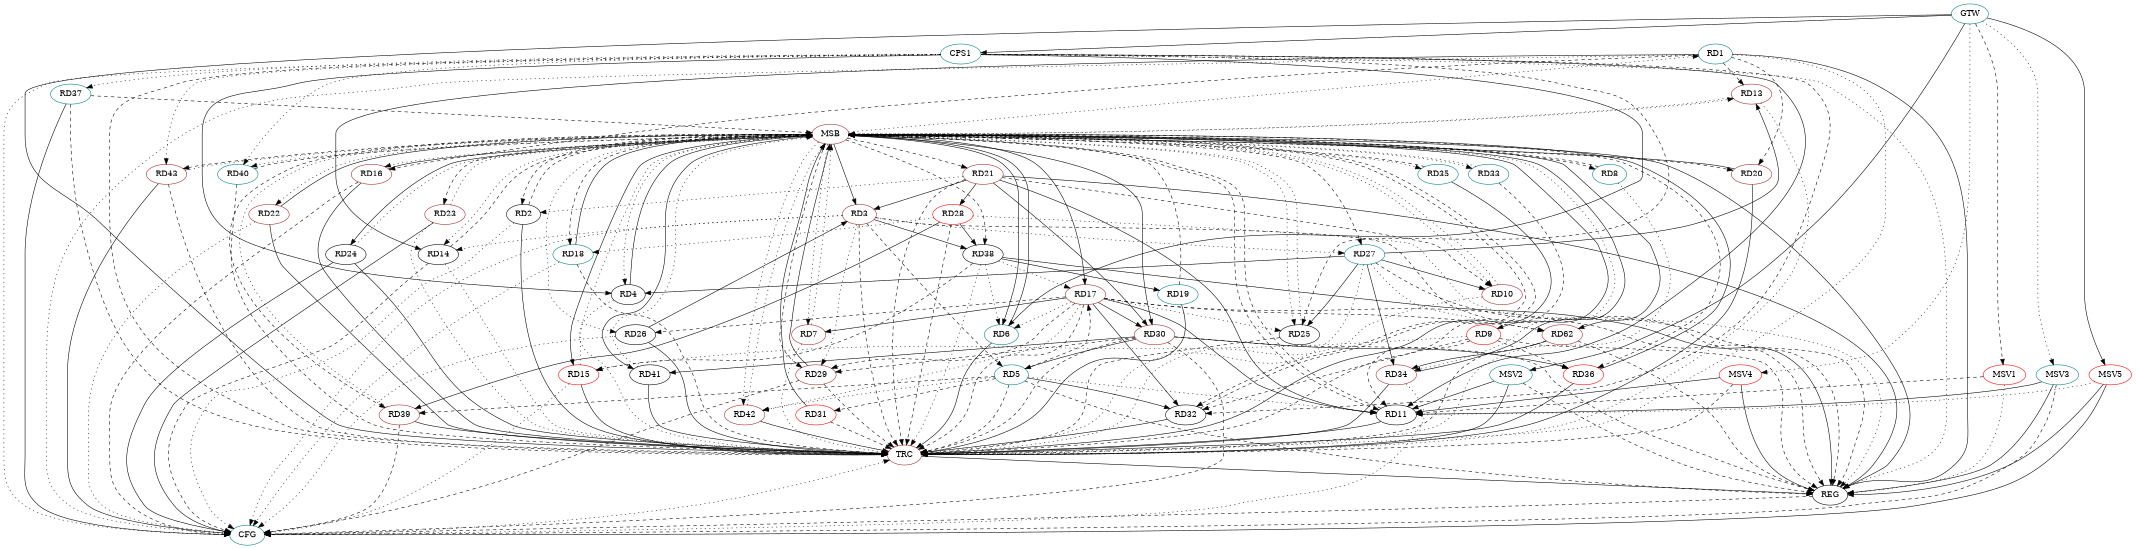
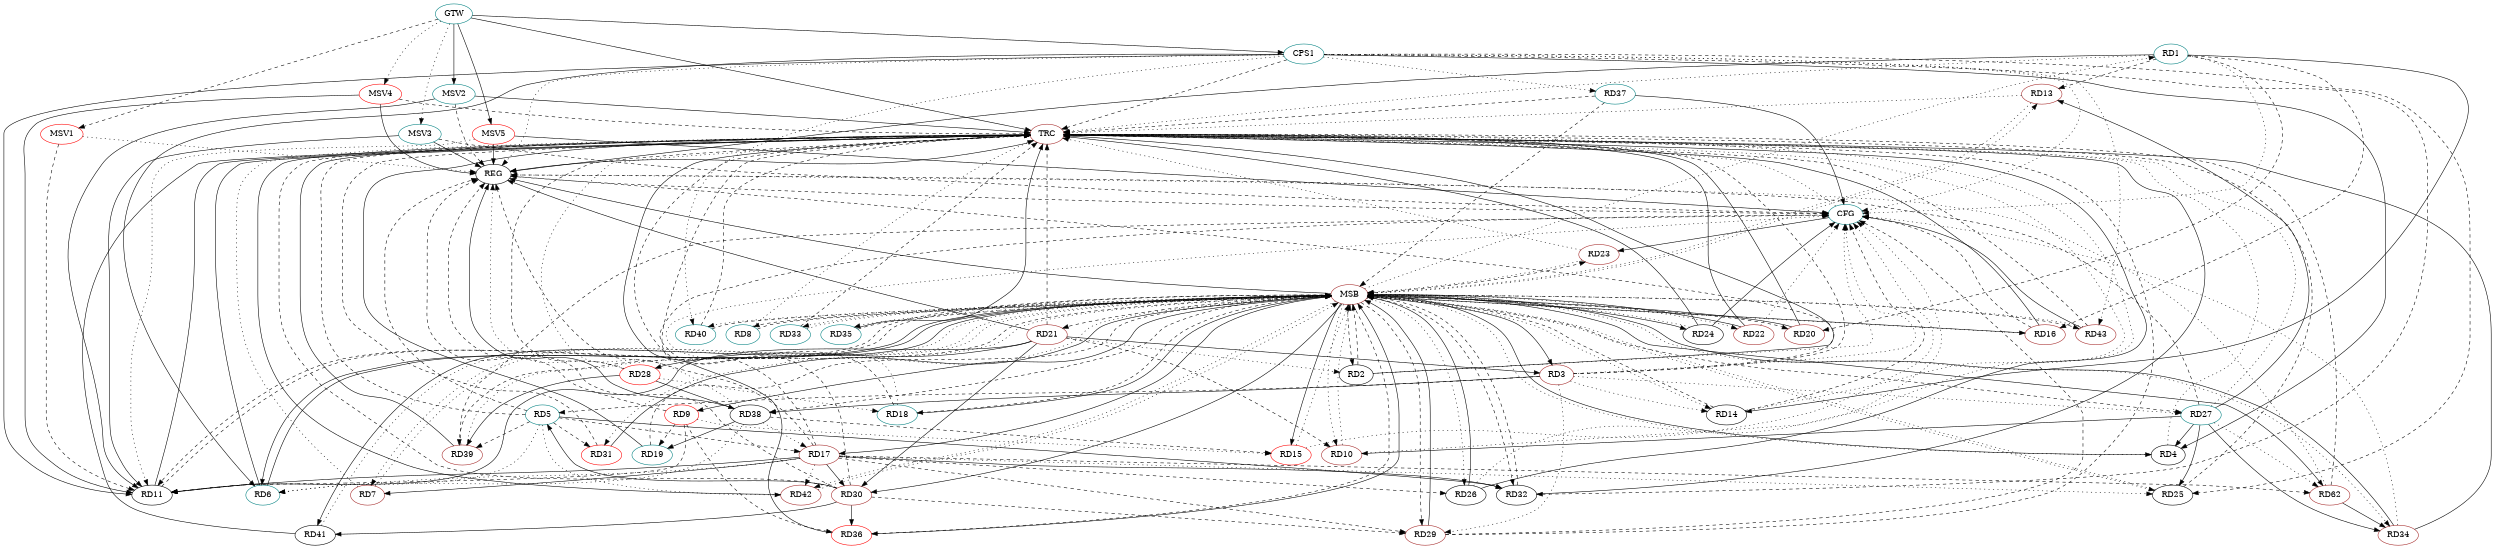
edge "RD26" -> "RD3": now "RD26" -> "MSB"
edge "MSB" -> "RD31": added
edge "RD23" -> "CFG": reversed
edge "RD9" -> "RD32": now "RD9" -> "RD19"
edge "RD62" -> "REG": style dashed -> dotted
edge "RD15" -> "TRC": removed
